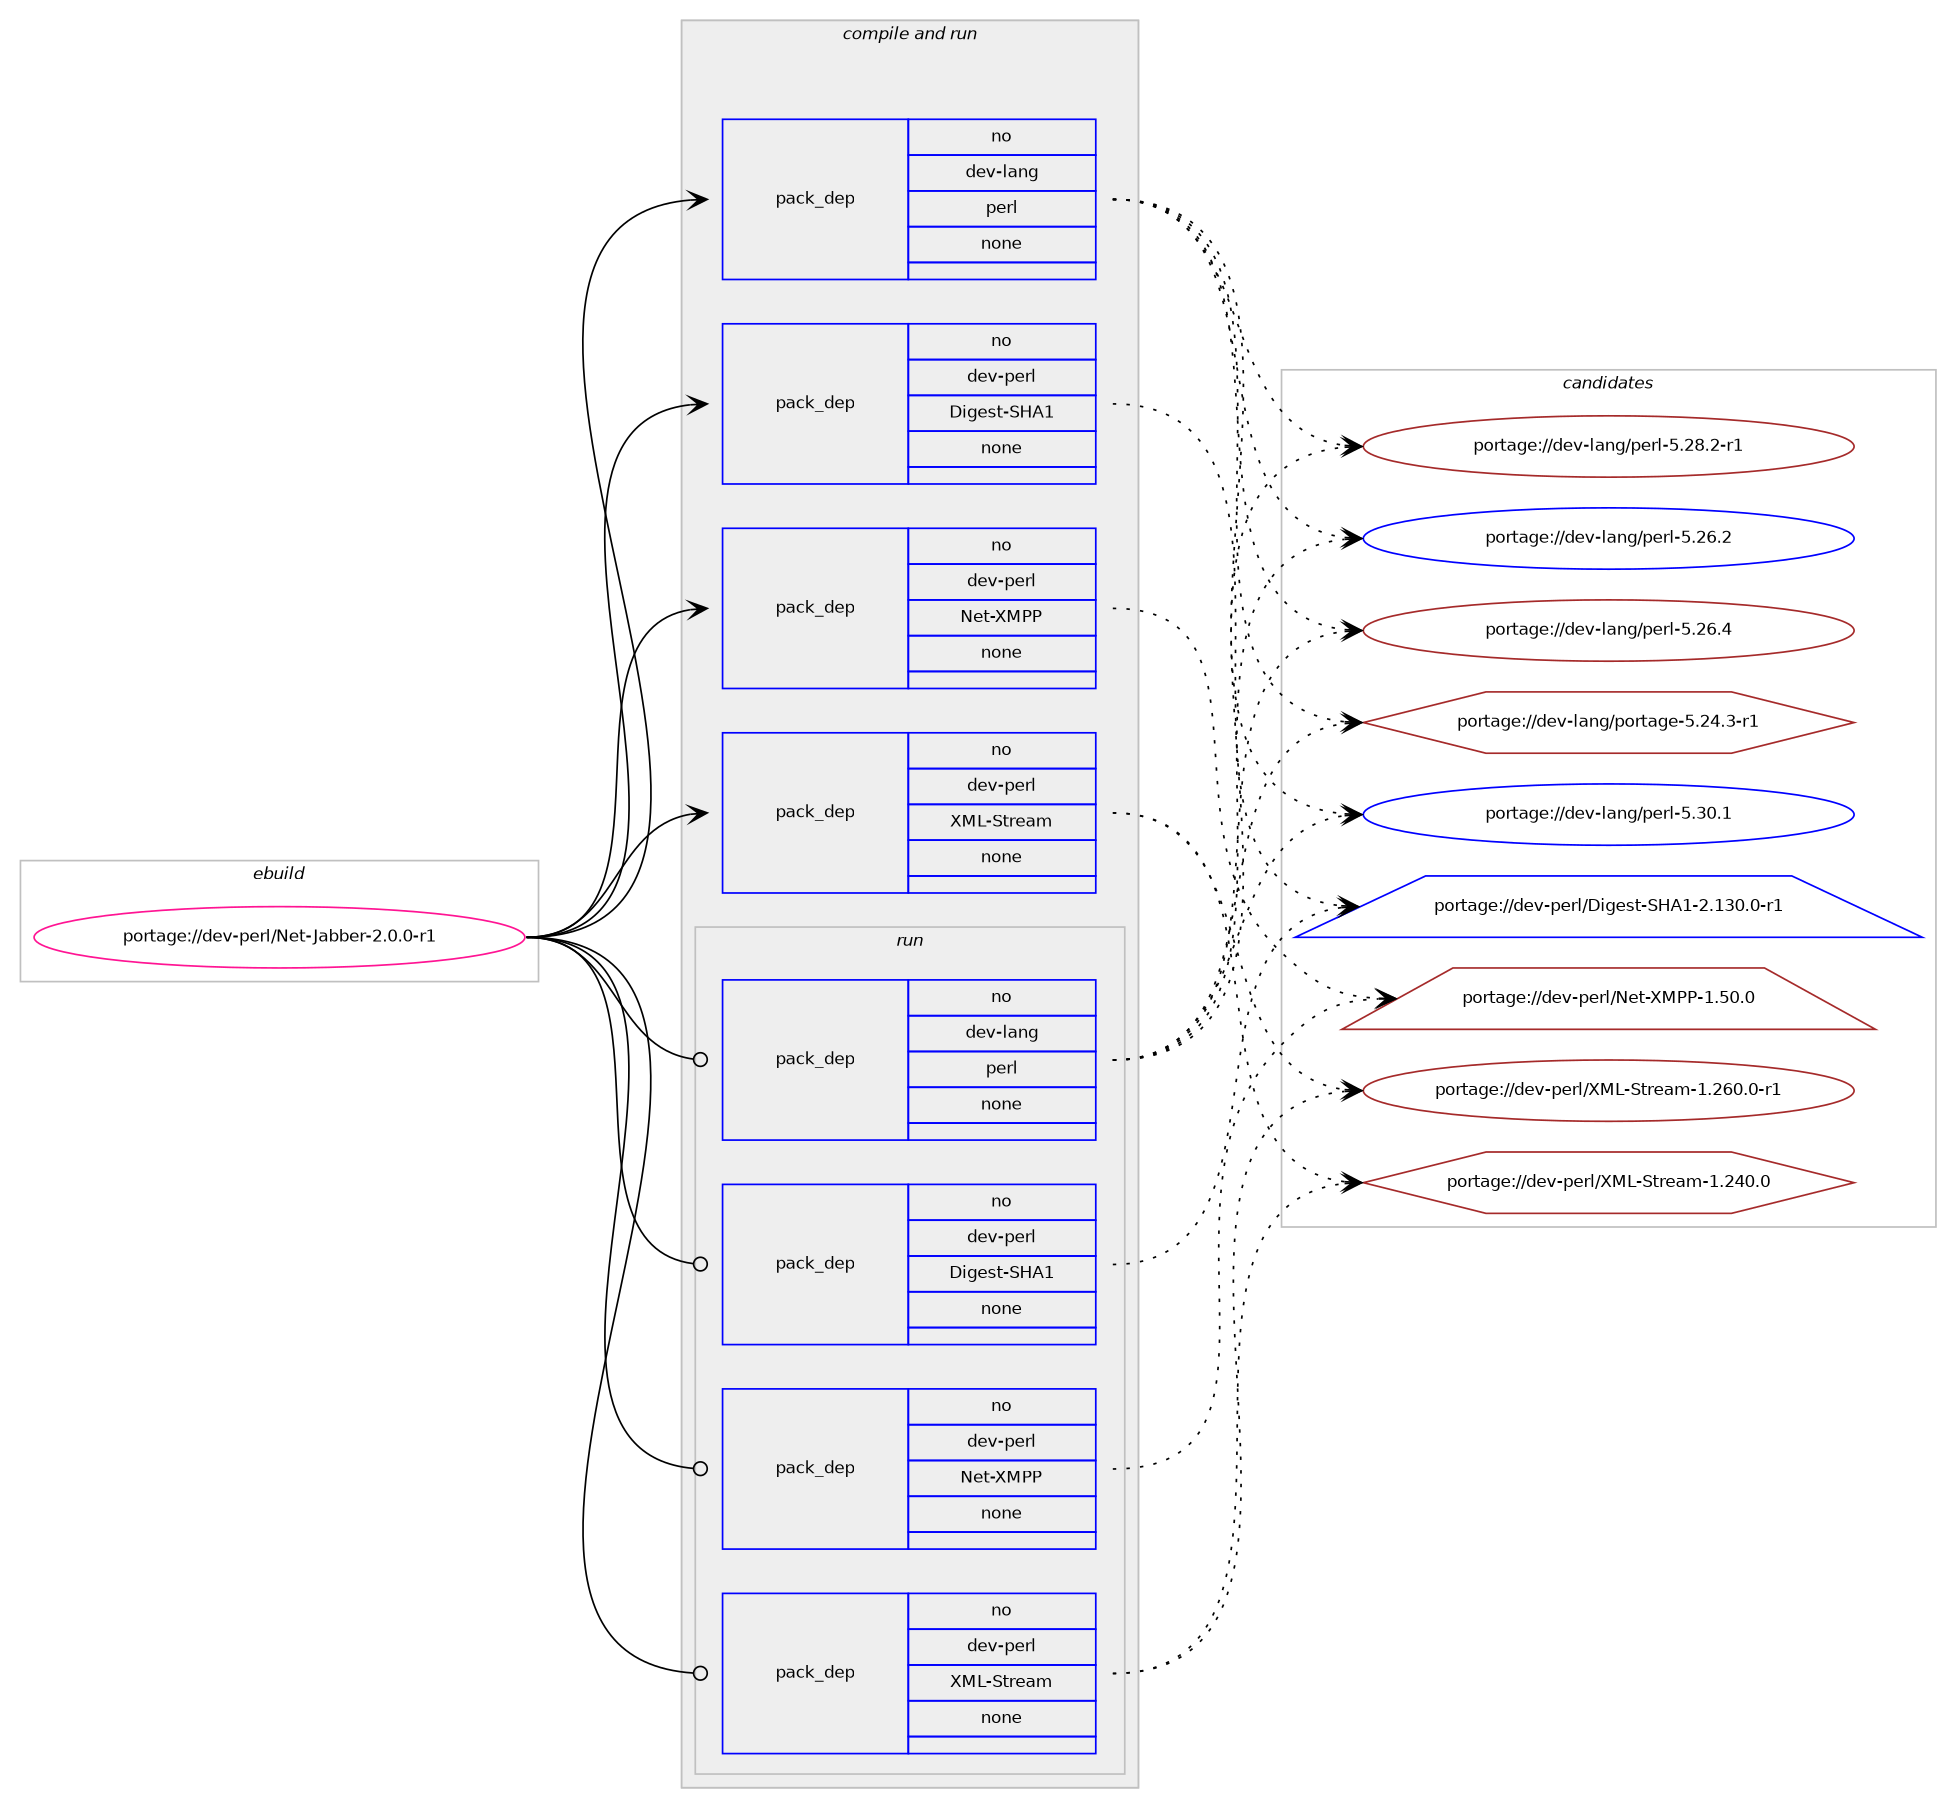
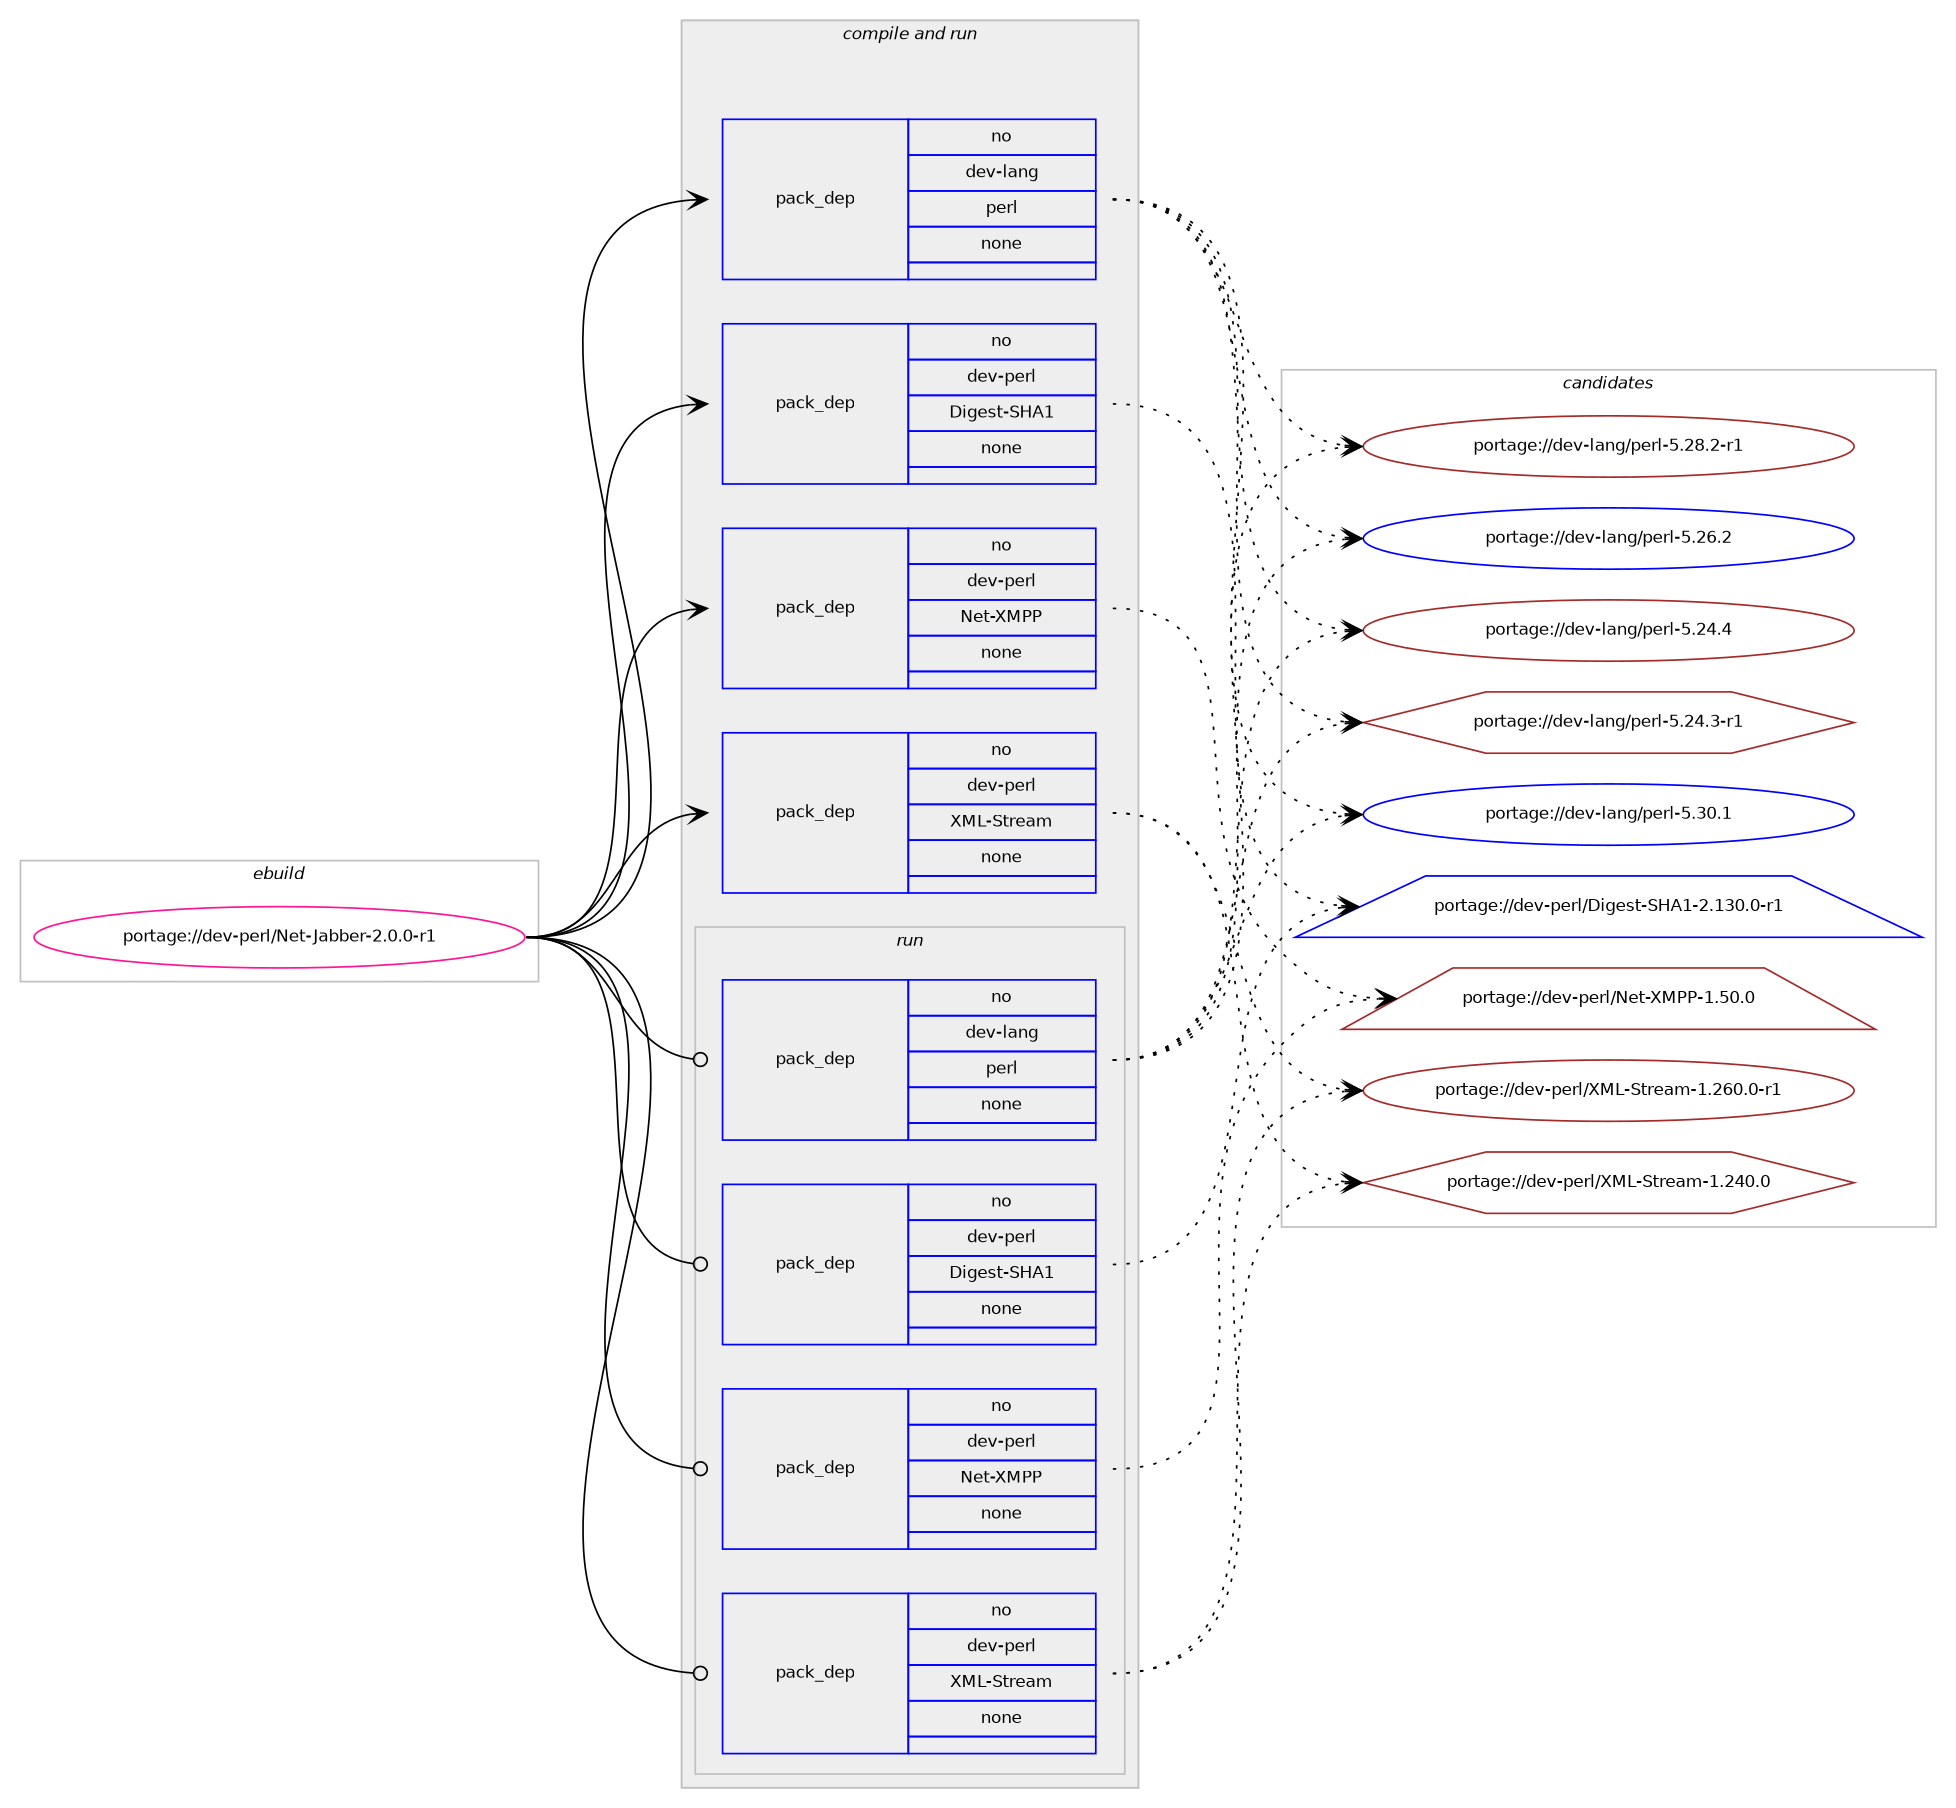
node "portage://dev-lang/perl-5.26.4": label "portage://dev-lang/perl-5.26.4" -> "portage://dev-lang/perl-5.24.4"
node "portage://dev-lang/portage-5.24.3-r1": label "portage://dev-lang/portage-5.24.3-r1" -> "portage://dev-lang/perl-5.24.3-r1"
